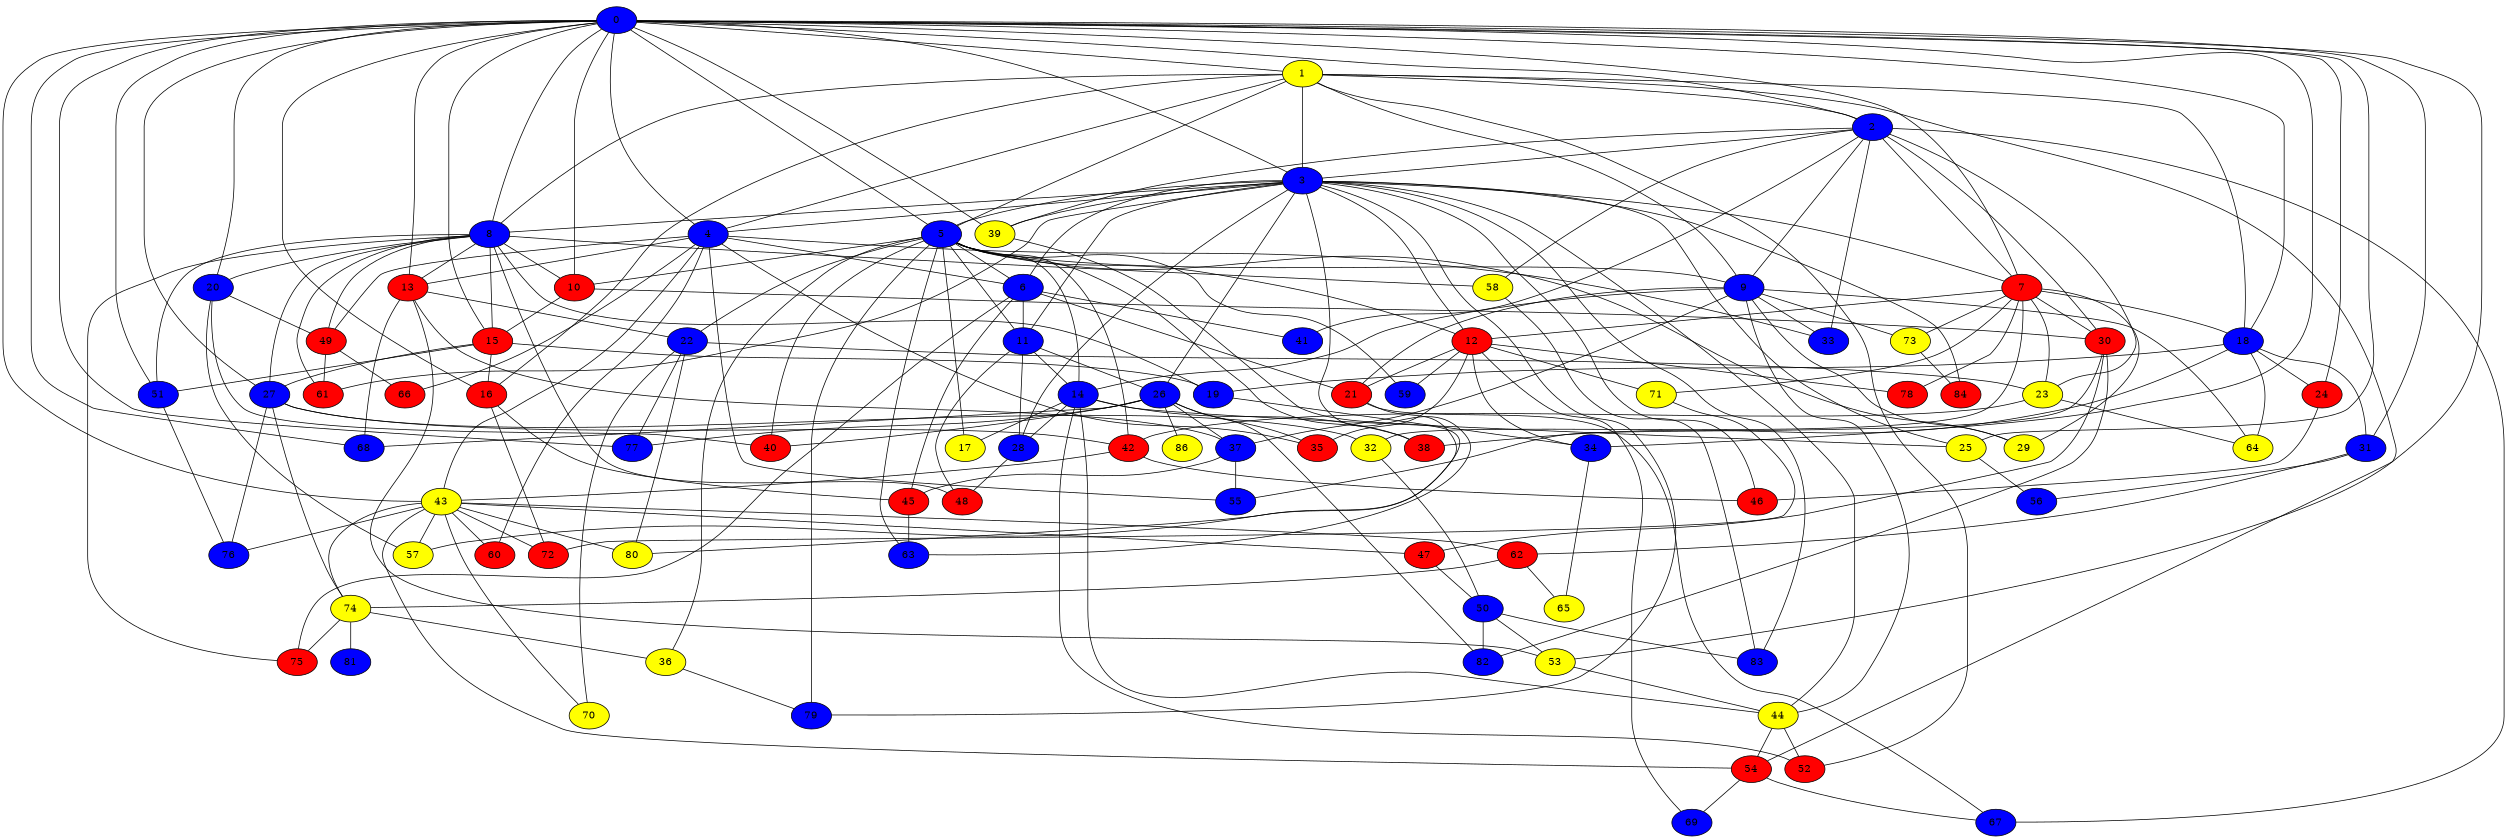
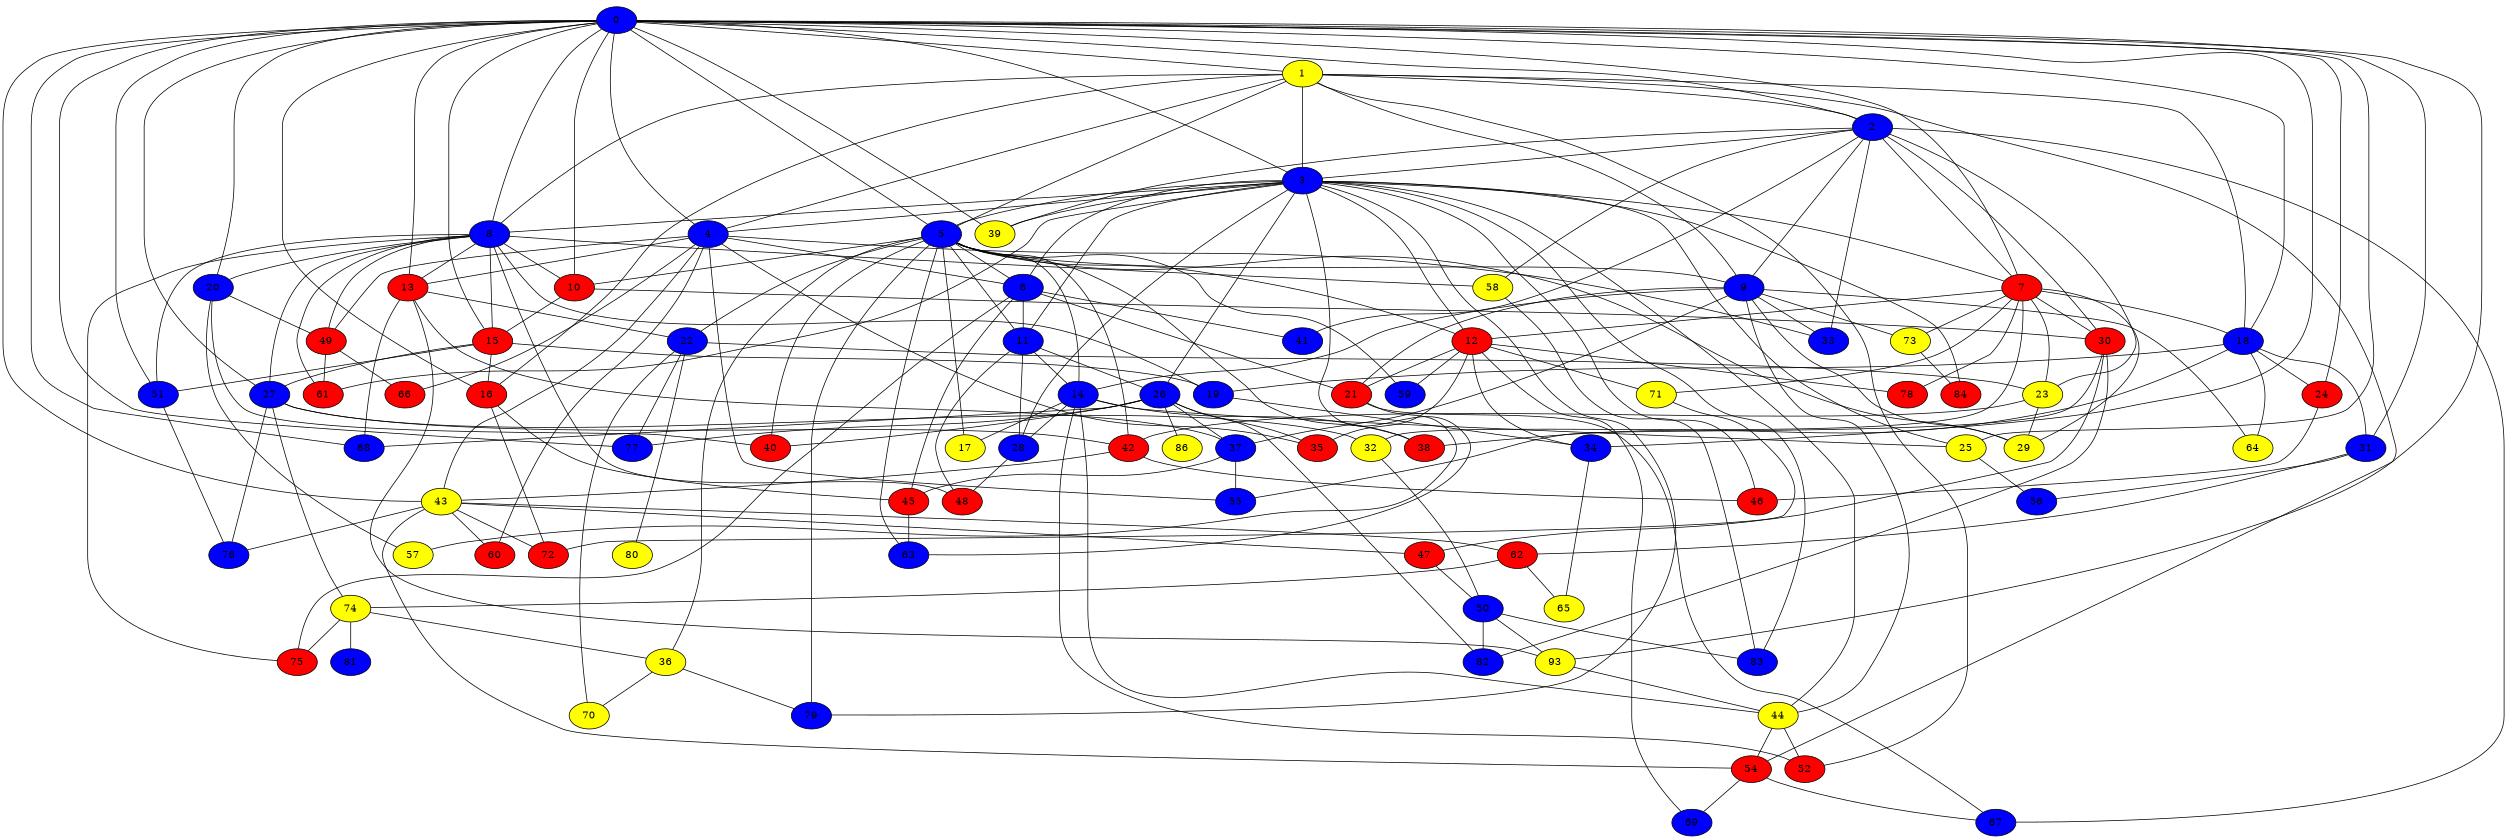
edge "23" -- "64": now "23" -- "29"
edge "39" -- "80": removed
edge "43" -- "80": removed
edge "43" -- "57": removed
edge "43" -- "74": removed
edge "43" -- "70": now "36" -- "70"
node "53": label "53" -> "93"
